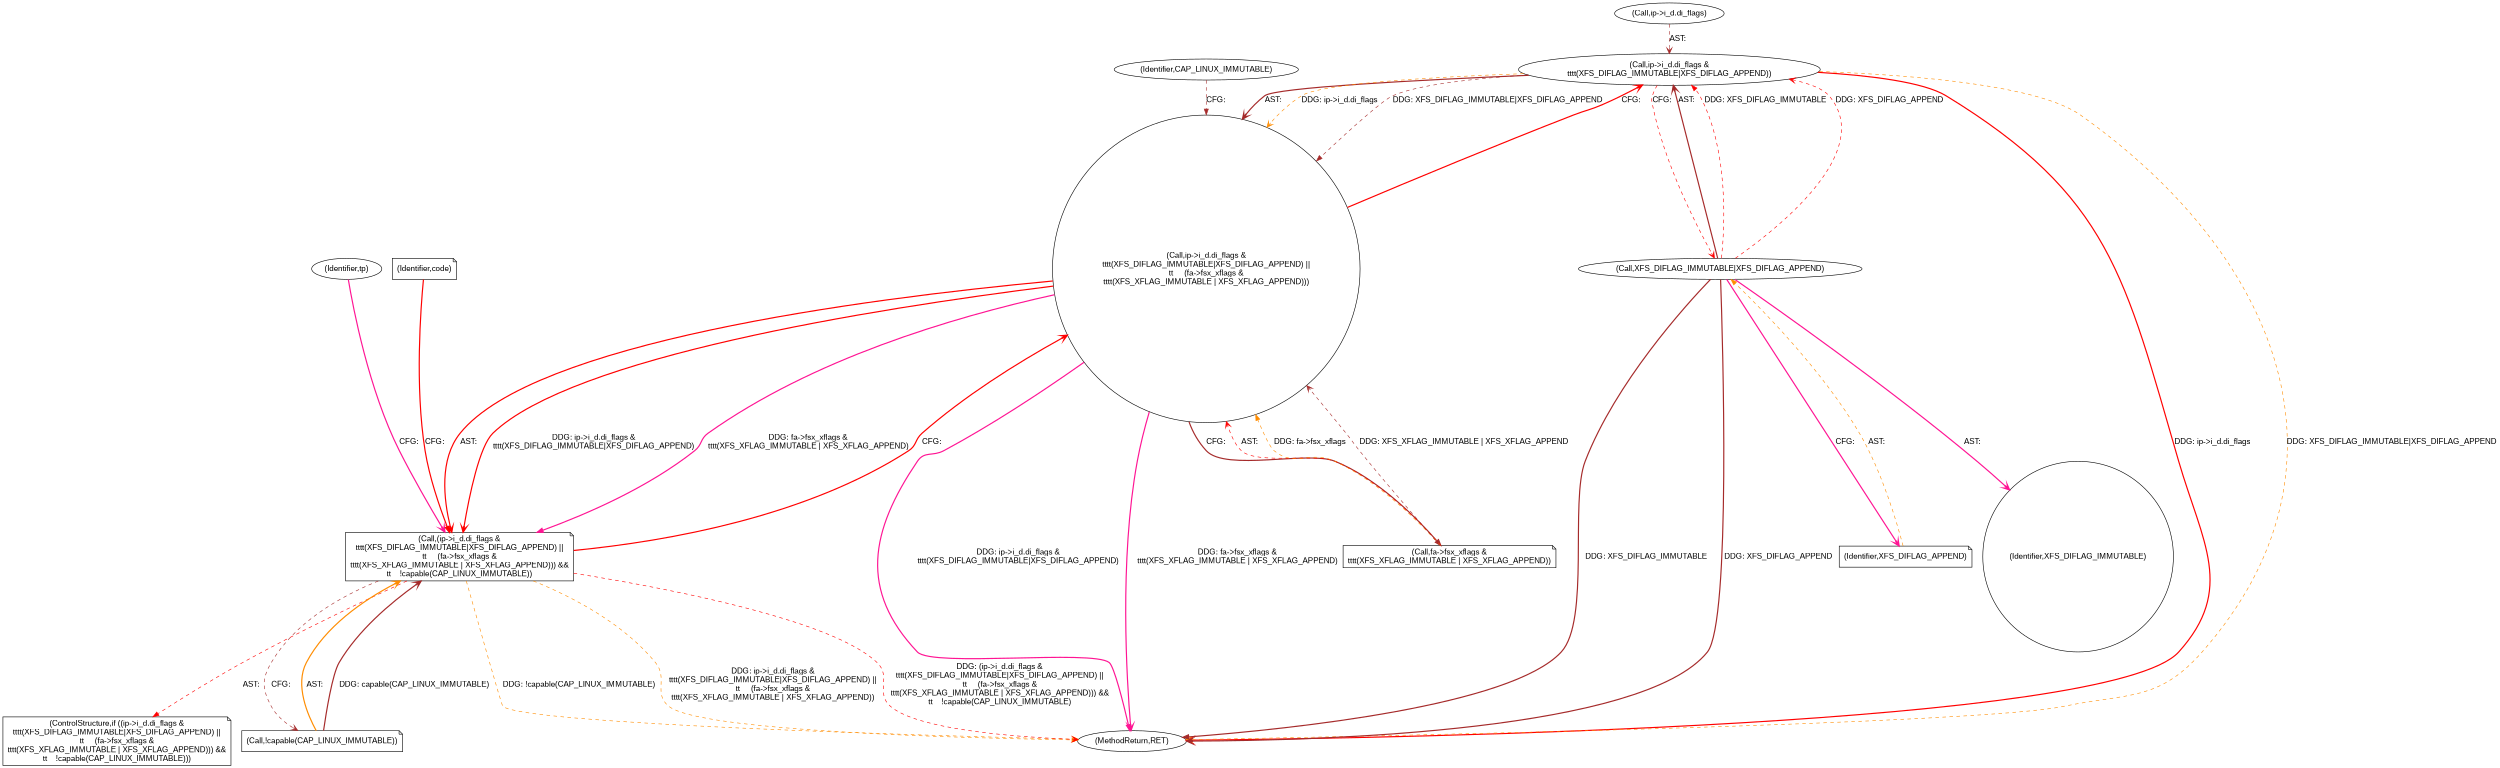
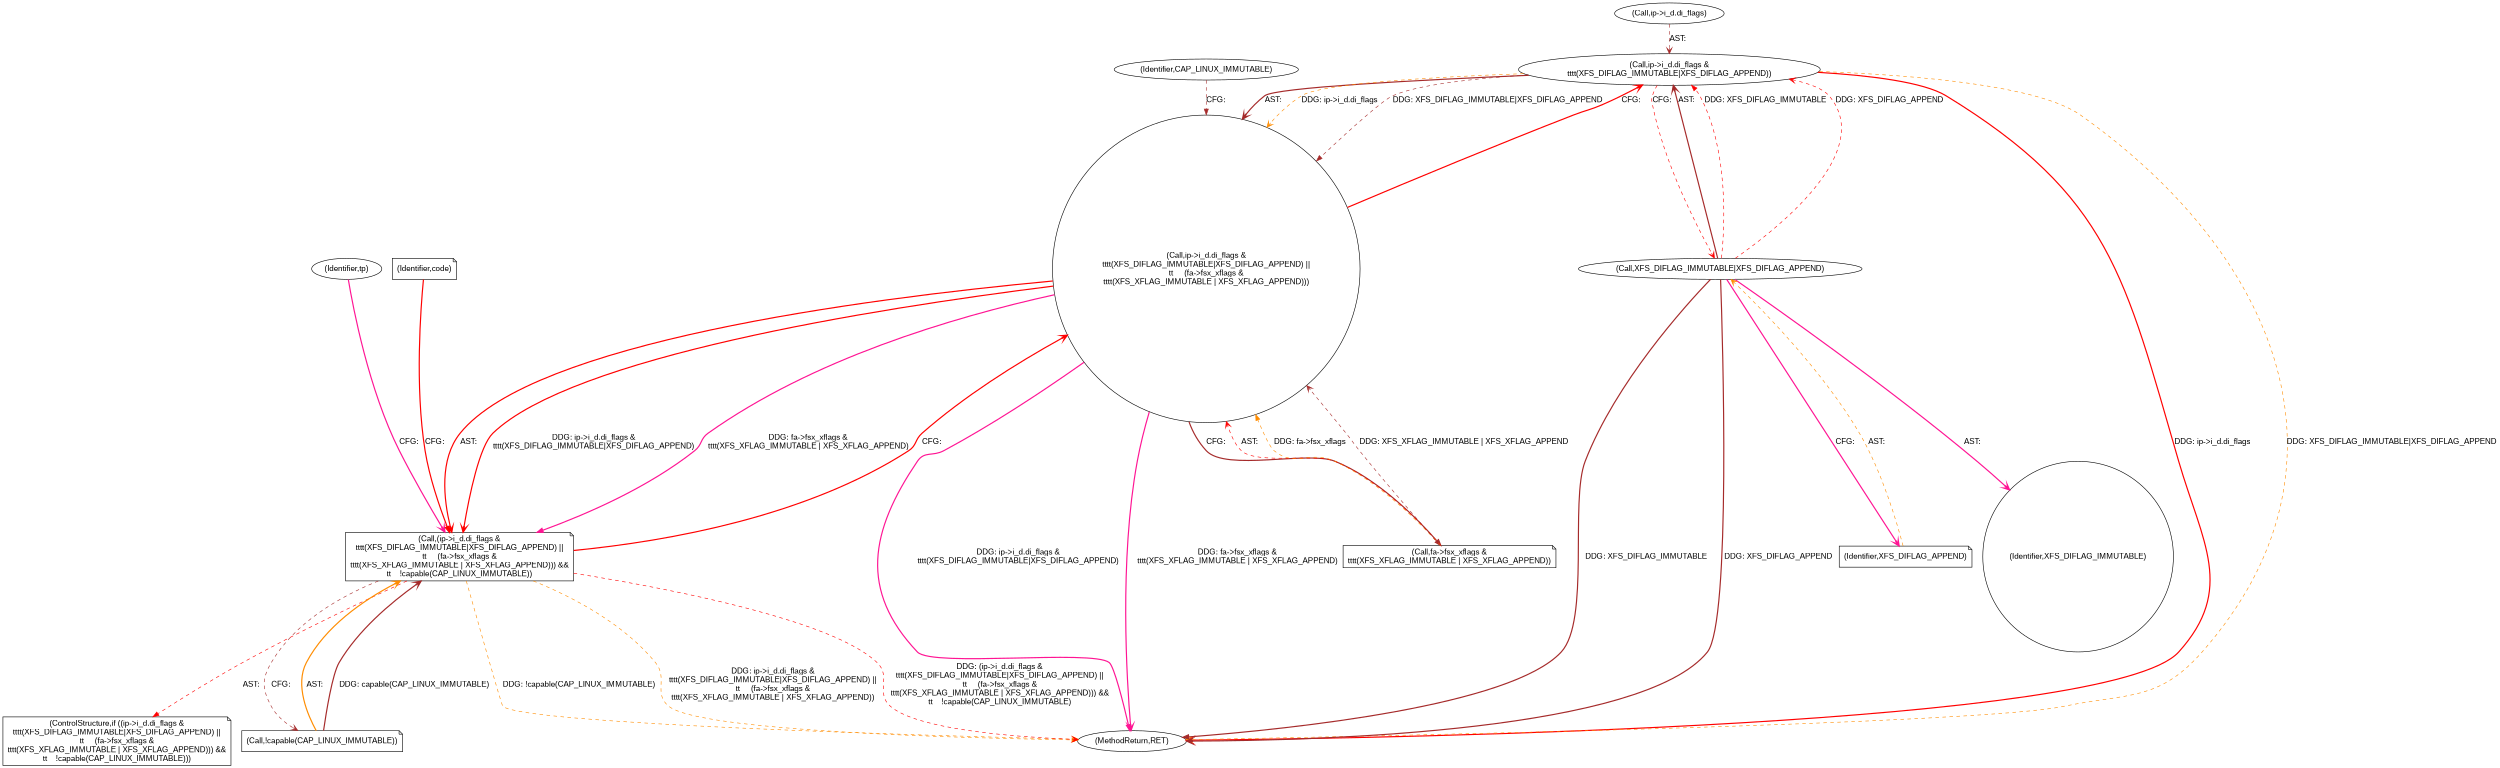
edge "(Identifier,XFS_DIFLAG_APPEND)" -> "(Call,XFS_DIFLAG_IMMUTABLE|XFS_DIFLAG_APPEND)": arrowhead normal -> vee
